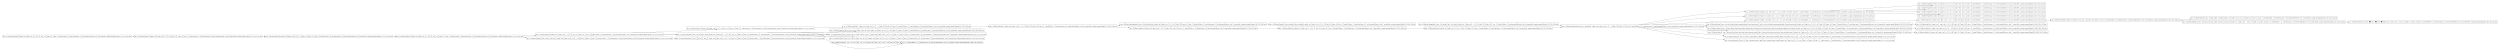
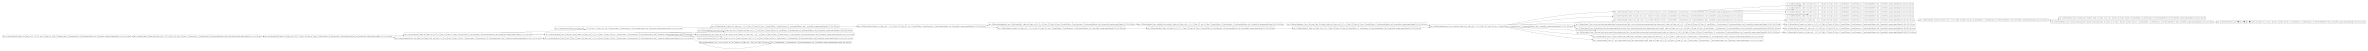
node "type = XCUIElementTypeWindow": removed
